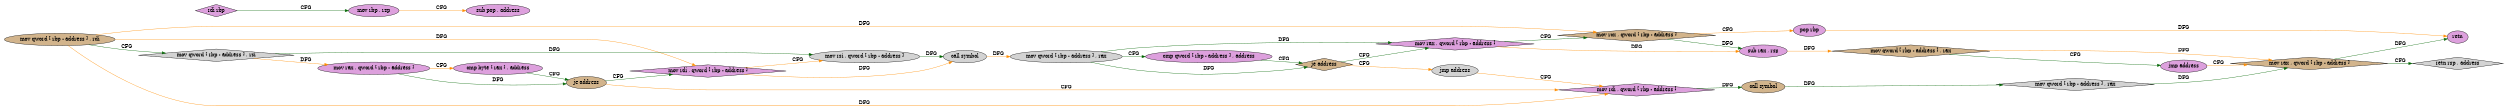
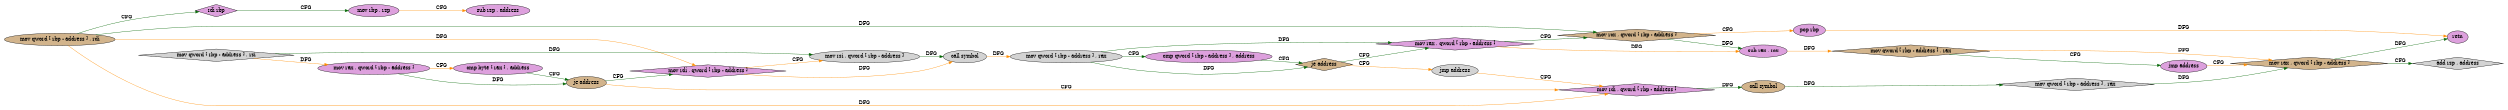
node "sub pop , address": label "sub pop , address" -> "sub rsp , address"
edge "mov qword [ rbp - address ] , rdi" -> "mov rcx , qword [ rbp - address ]": color darkorange -> darkgreen
edge "mov qword [ rbp - address ] , rdi" -> "mov qword [ rbp - address ] , rsi": now "mov qword [ rbp - address ] , rdi" -> "rdi rbp"
node "sub rax , rsp": label "sub rax , rsp" -> "sub rax , rcx"
node "retn rsp , address": label "retn rsp , address" -> "add rsp , address"
